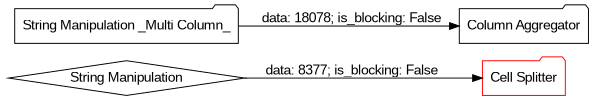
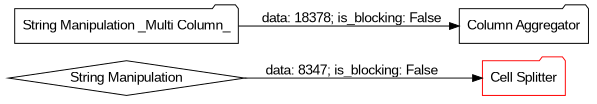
edge "String Manipulation _Multi Column_" -> "Column Aggregator": label "data: 18078; is_blocking: False" -> "data: 18378; is_blocking: False"
edge "String Manipulation" -> "Cell Splitter": label "data: 8377; is_blocking: False" -> "data: 8347; is_blocking: False"
